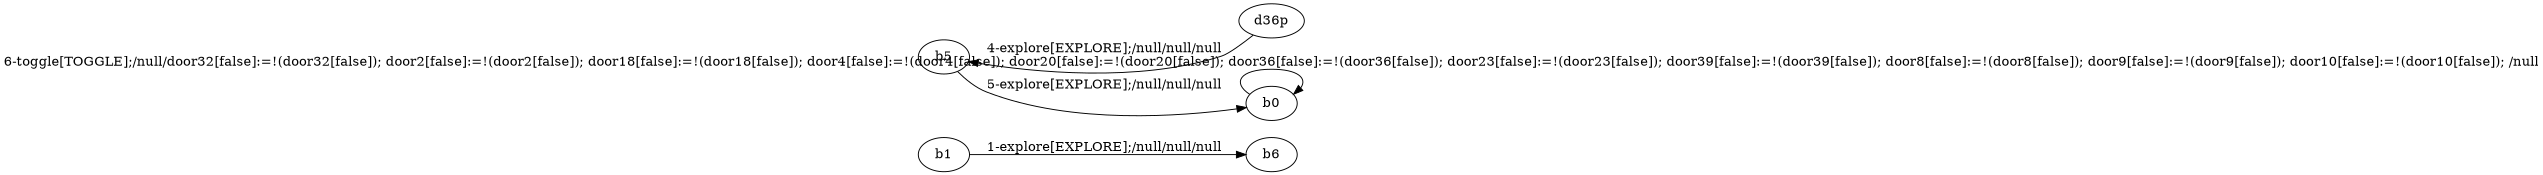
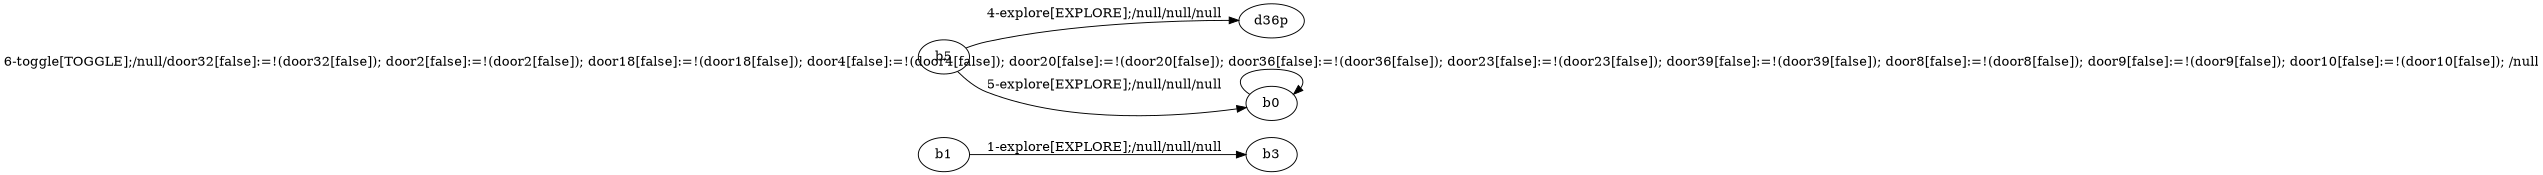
edge "d36p" -> "b5": reversed
node "b6": label "b6" -> "b3"
